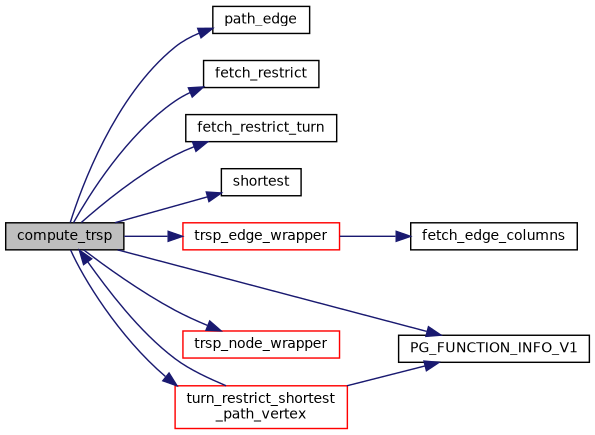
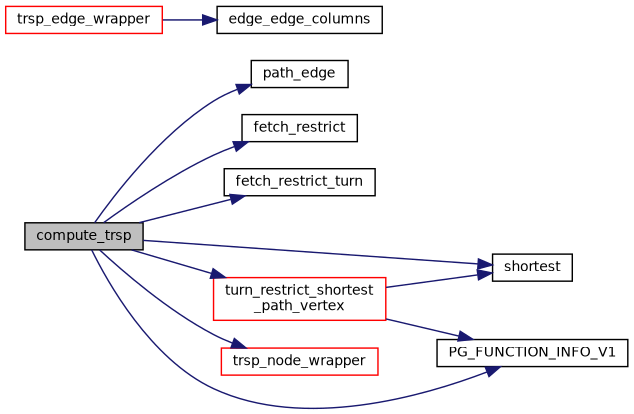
edge "compute_trsp" -> "trsp_edge_wrapper": removed
node "fetch_edge_columns": label "fetch_edge_columns" -> "edge_edge_columns"
edge "turn_restrict_shortest _path_vertex" -> "compute_trsp": now "turn_restrict_shortest _path_vertex" -> "shortest"
